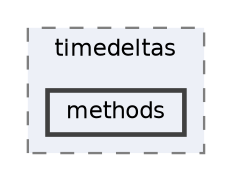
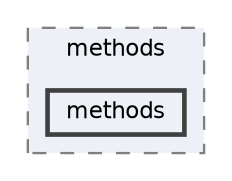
cluster "timedeltas": label "timedeltas" -> "methods"
